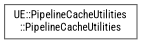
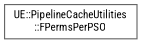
node "UE::PipelineCacheUtilities ::PipelineCacheUtilities": label "UE::PipelineCacheUtilities ::PipelineCacheUtilities" -> "UE::PipelineCacheUtilities ::FPermsPerPSO"
